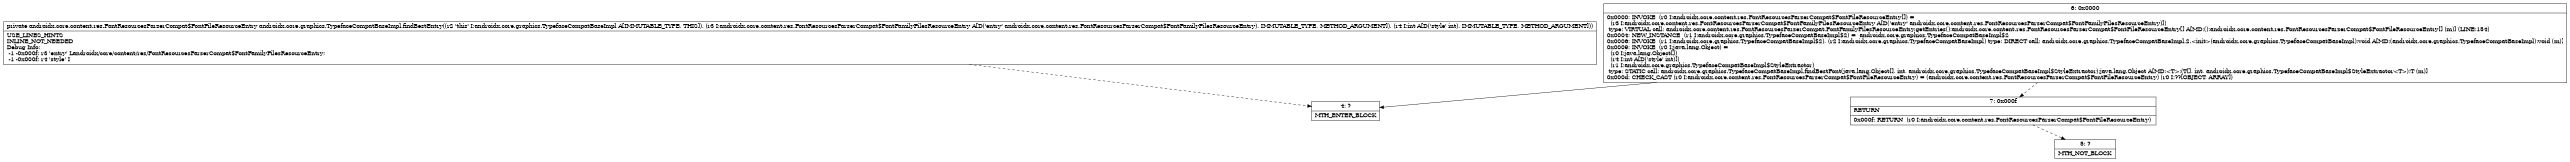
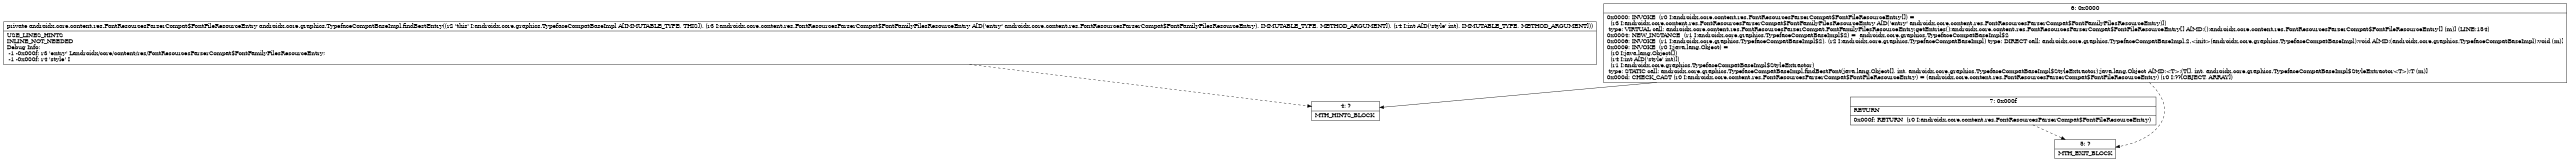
edge "6: 0x0000" -> "7: 0x000f": now "6: 0x0000" -> "5: ?"
node "4: ?": text "MTH_ENTER_BLOCK" -> "MTH_HINTS_BLOCK"
node "5: ?": text "MTH_NOT_BLOCK" -> "MTH_EXIT_BLOCK"
